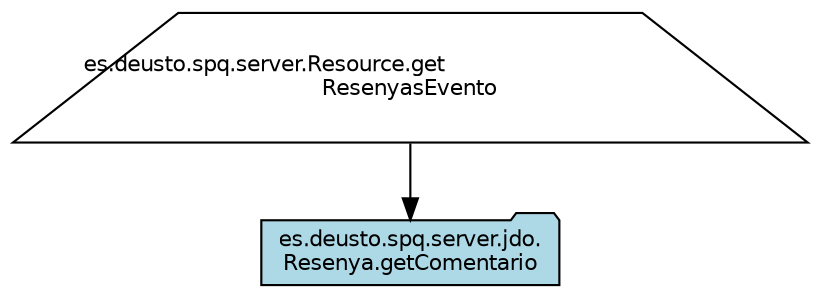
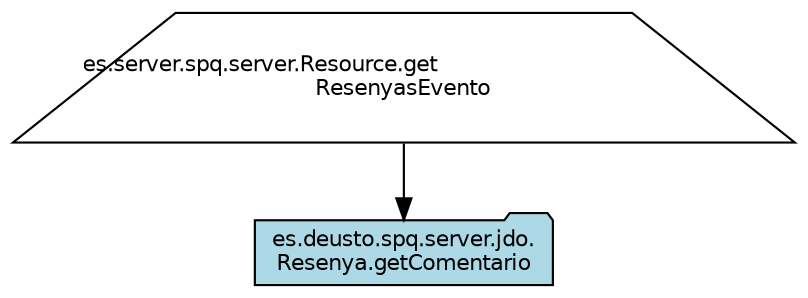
node "es.deusto.spq.server.Resource.get ResenyasEvento": label "es.deusto.spq.server.Resource.get ResenyasEvento" -> "es.server.spq.server.Resource.get ResenyasEvento"
